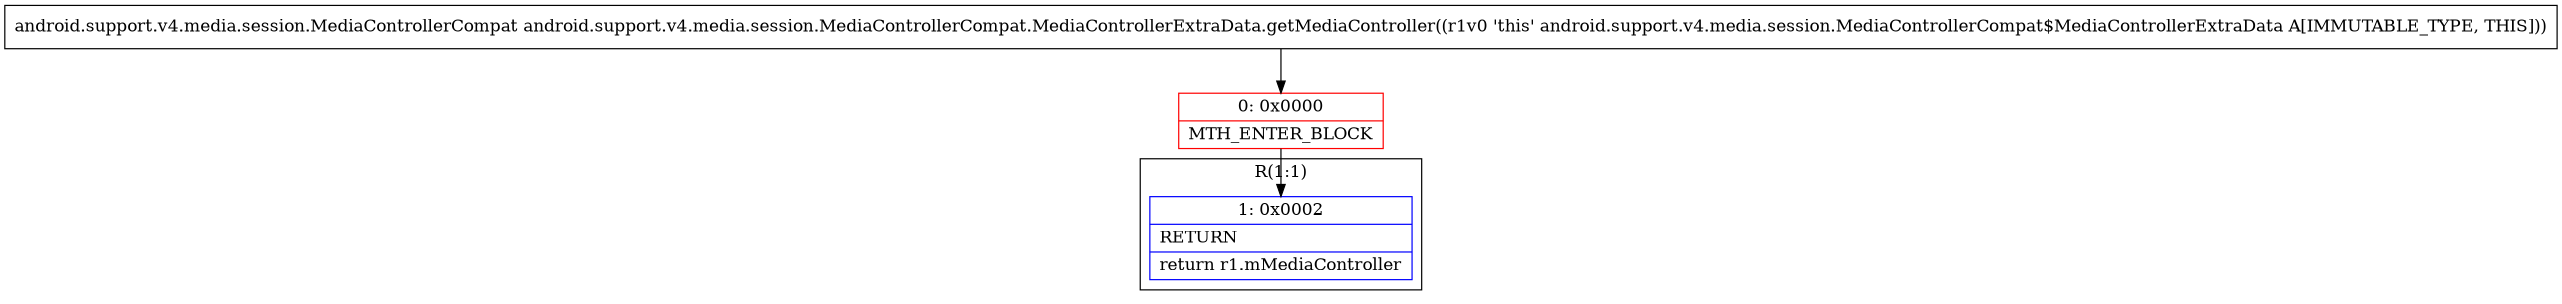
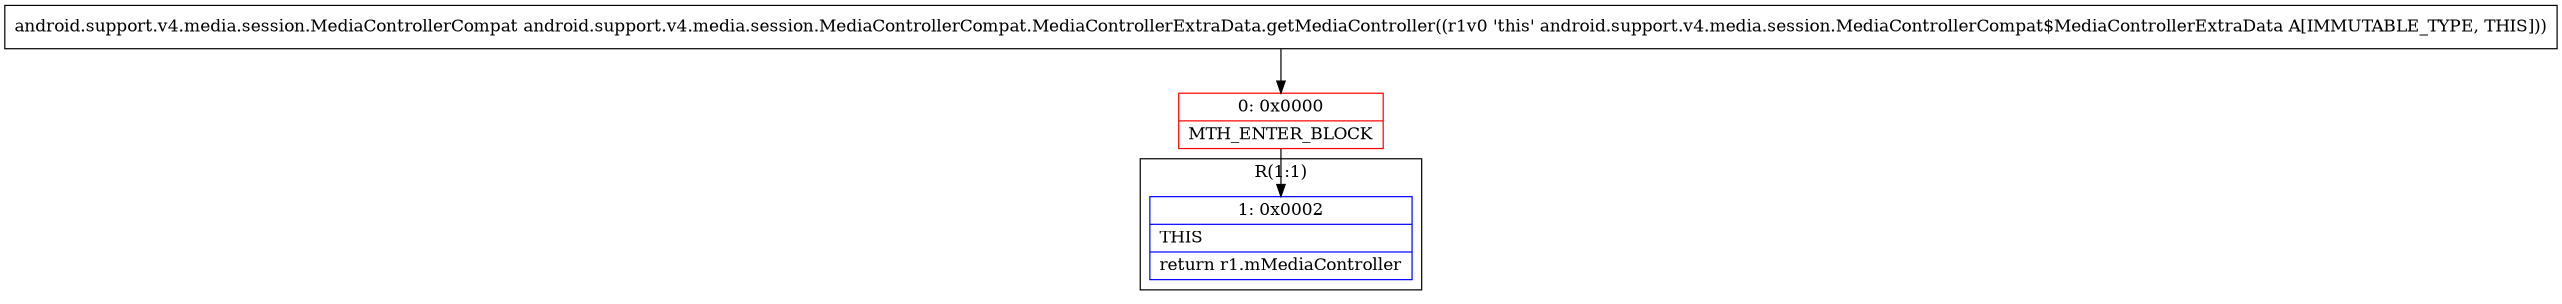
node "1: 0x0002": text "RETURN" -> "THIS"
